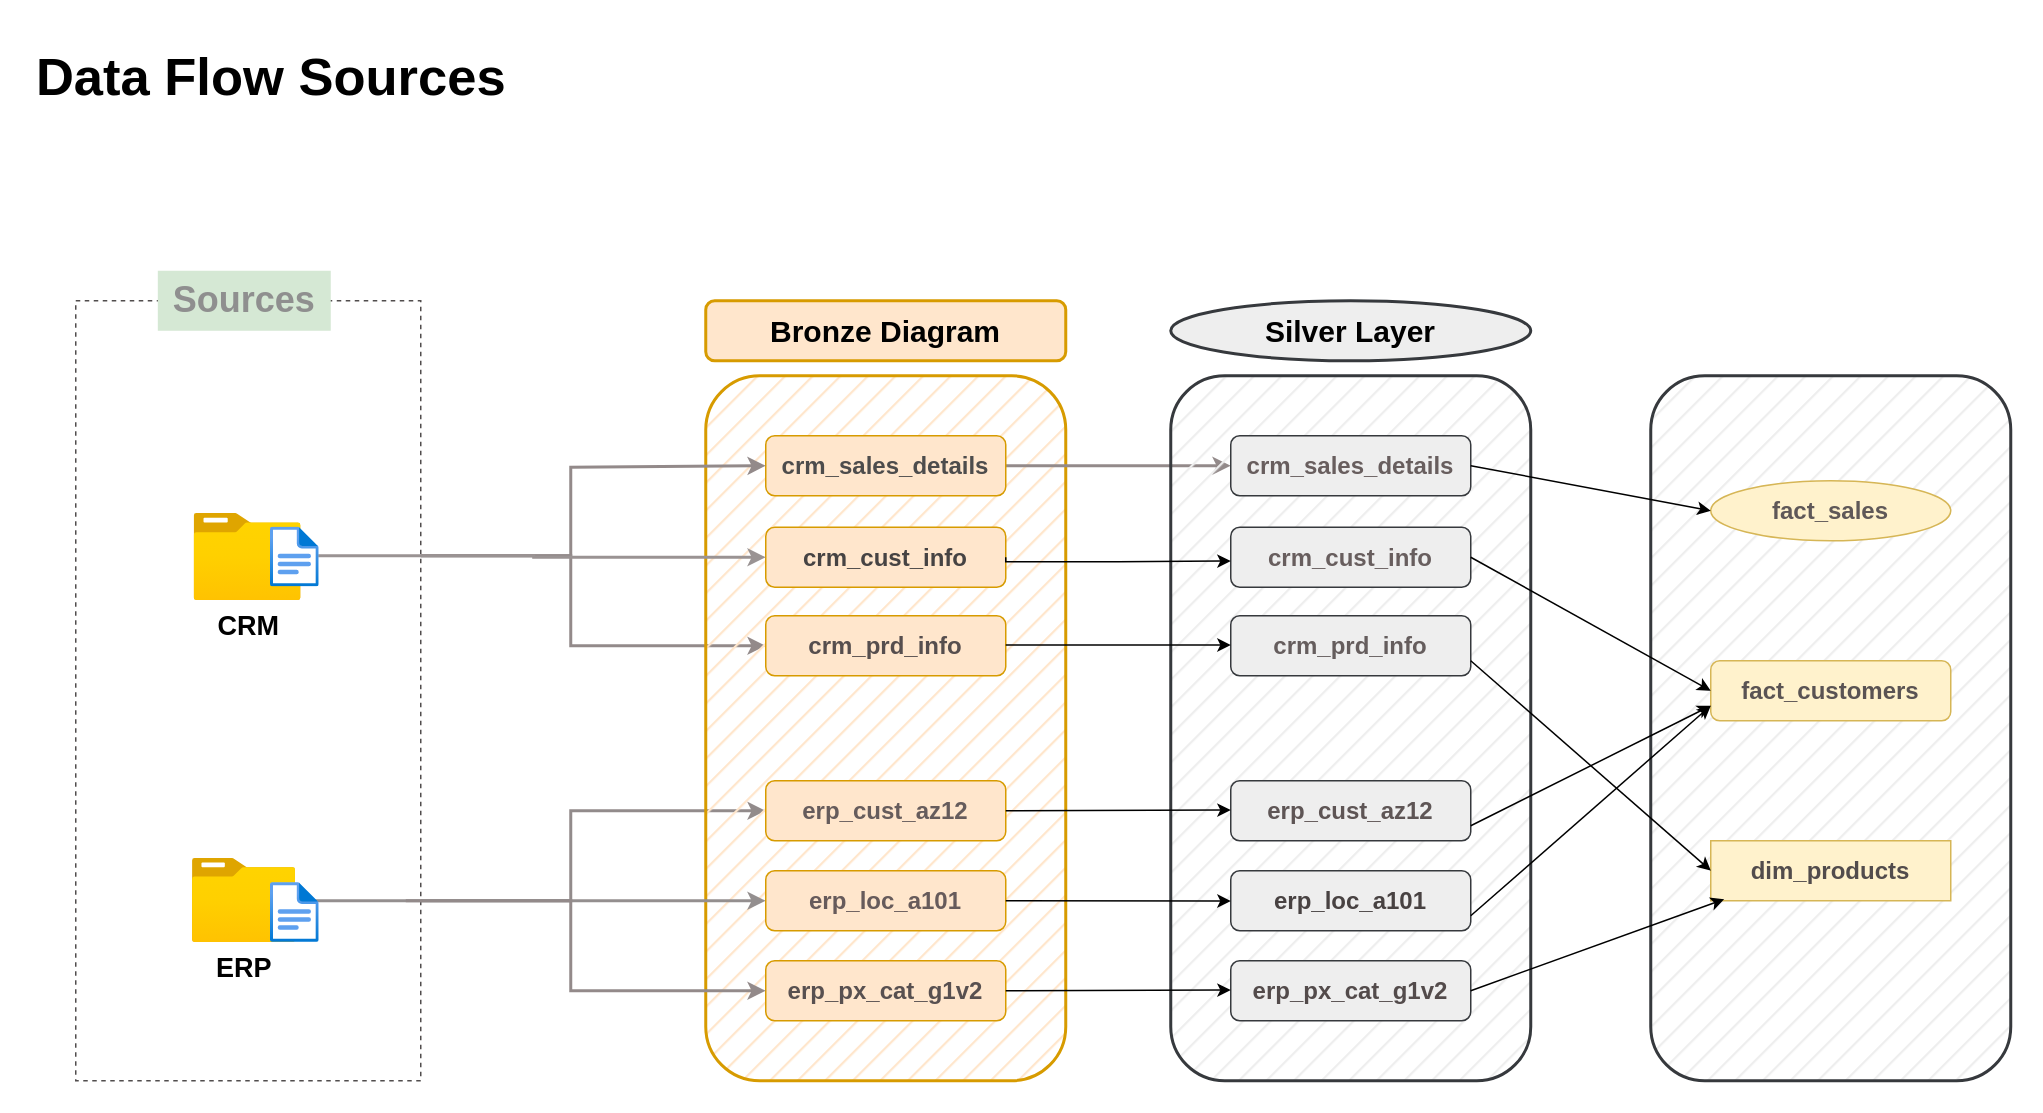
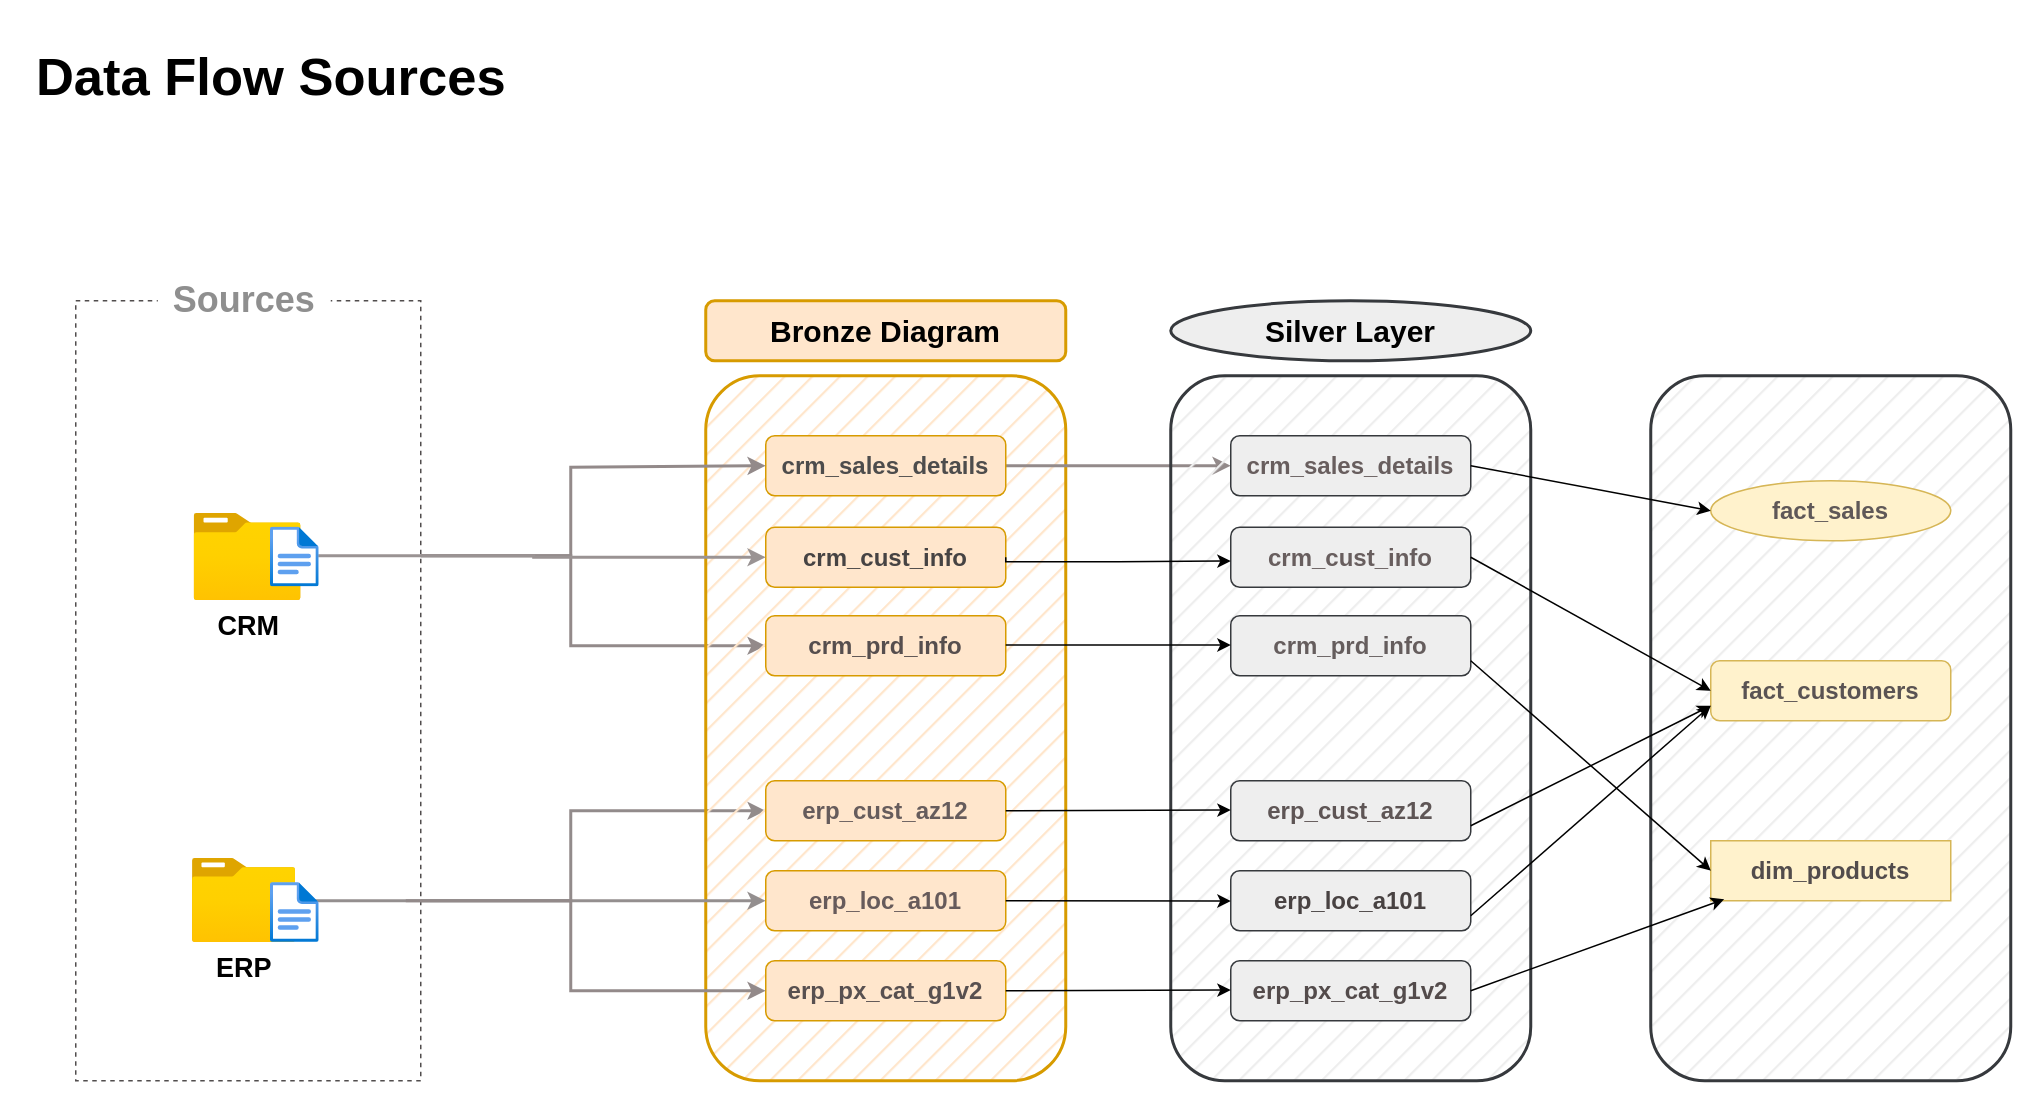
node "Sources": fillcolor #d5e8d4 -> #ffffff
